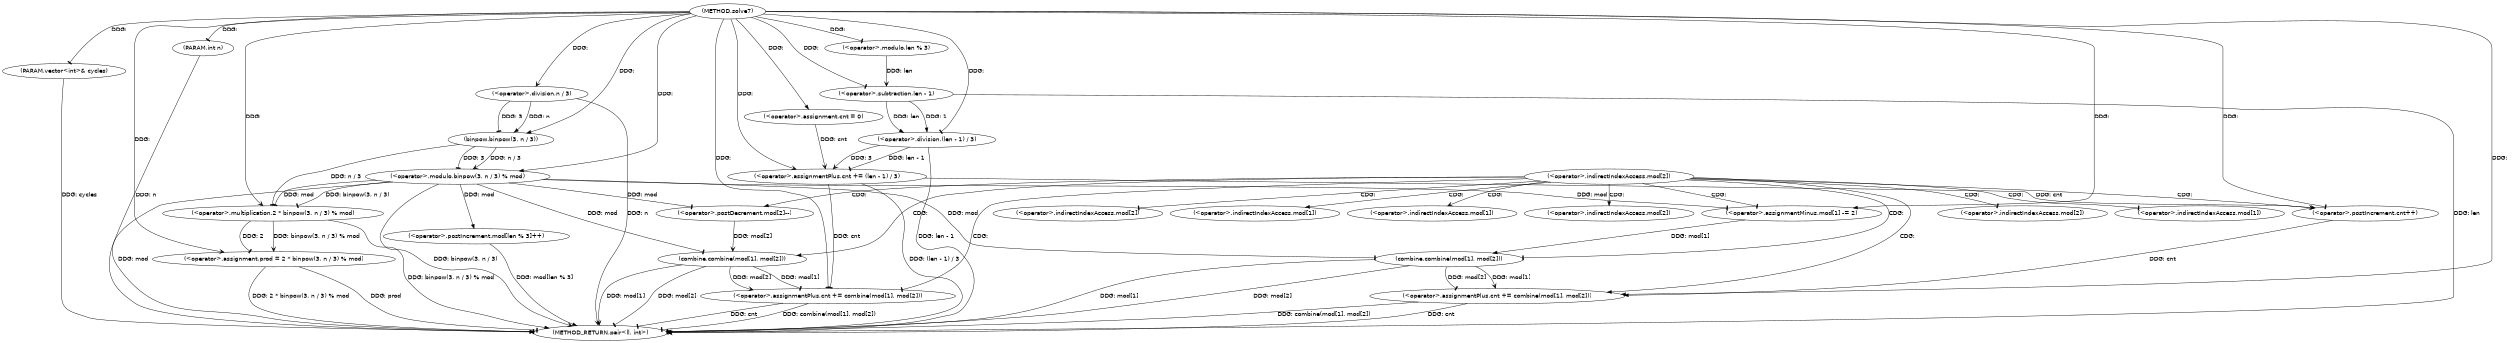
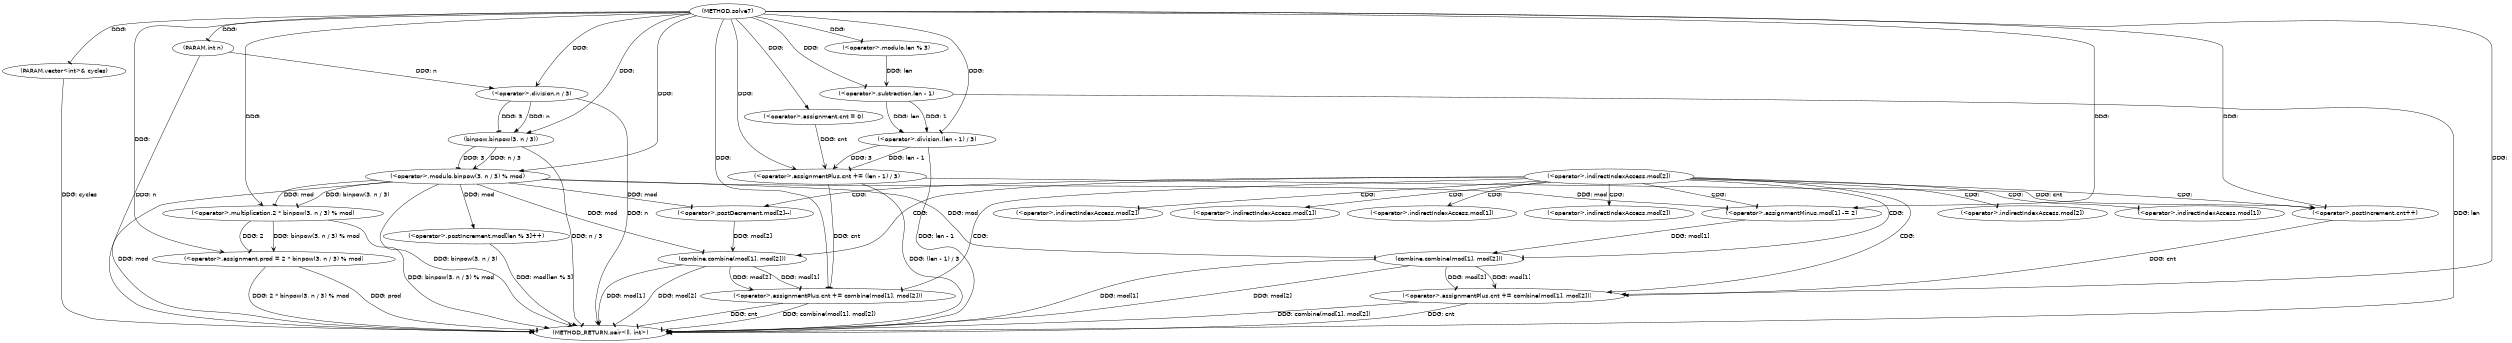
edge "(PARAM,int n)" -> "(<operator>.division,n / 3)": added, label "DDG: n"
edge "(binpow,binpow(3, n / 3))" -> "(<operator>.multiplication,2 * binpow(3, n / 3) % mod)": now "(binpow,binpow(3, n / 3))" -> "(METHOD_RETURN,pair<ll, int>)"
edge "(PARAM,vector<int>& cycles)" -> "(METHOD_RETURN,pair<ll, int>)": arrowhead tee -> vee
